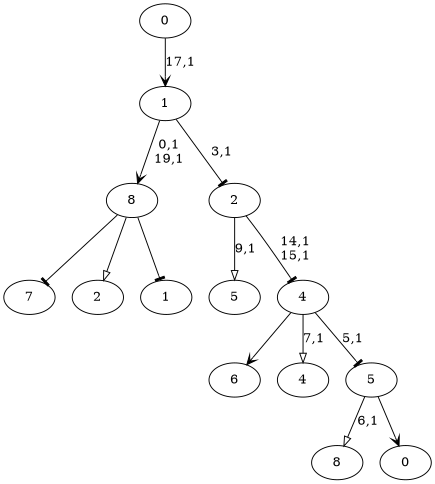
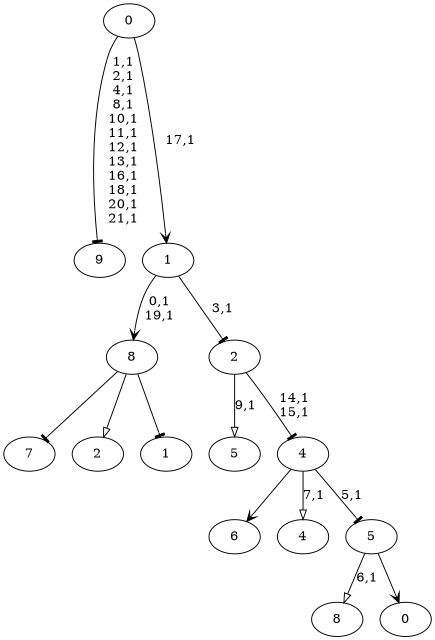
node "9": added
